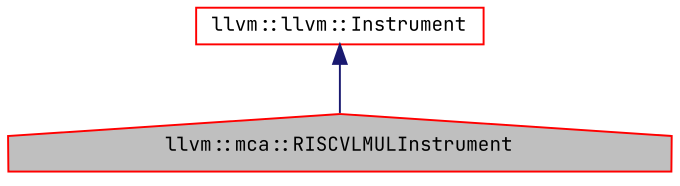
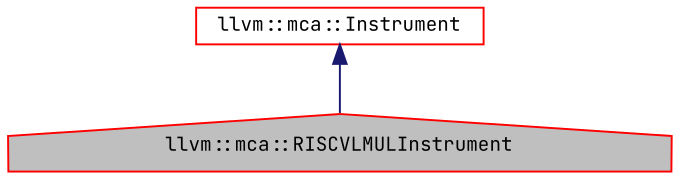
node "llvm::llvm::Instrument": label "llvm::llvm::Instrument" -> "llvm::mca::Instrument"
